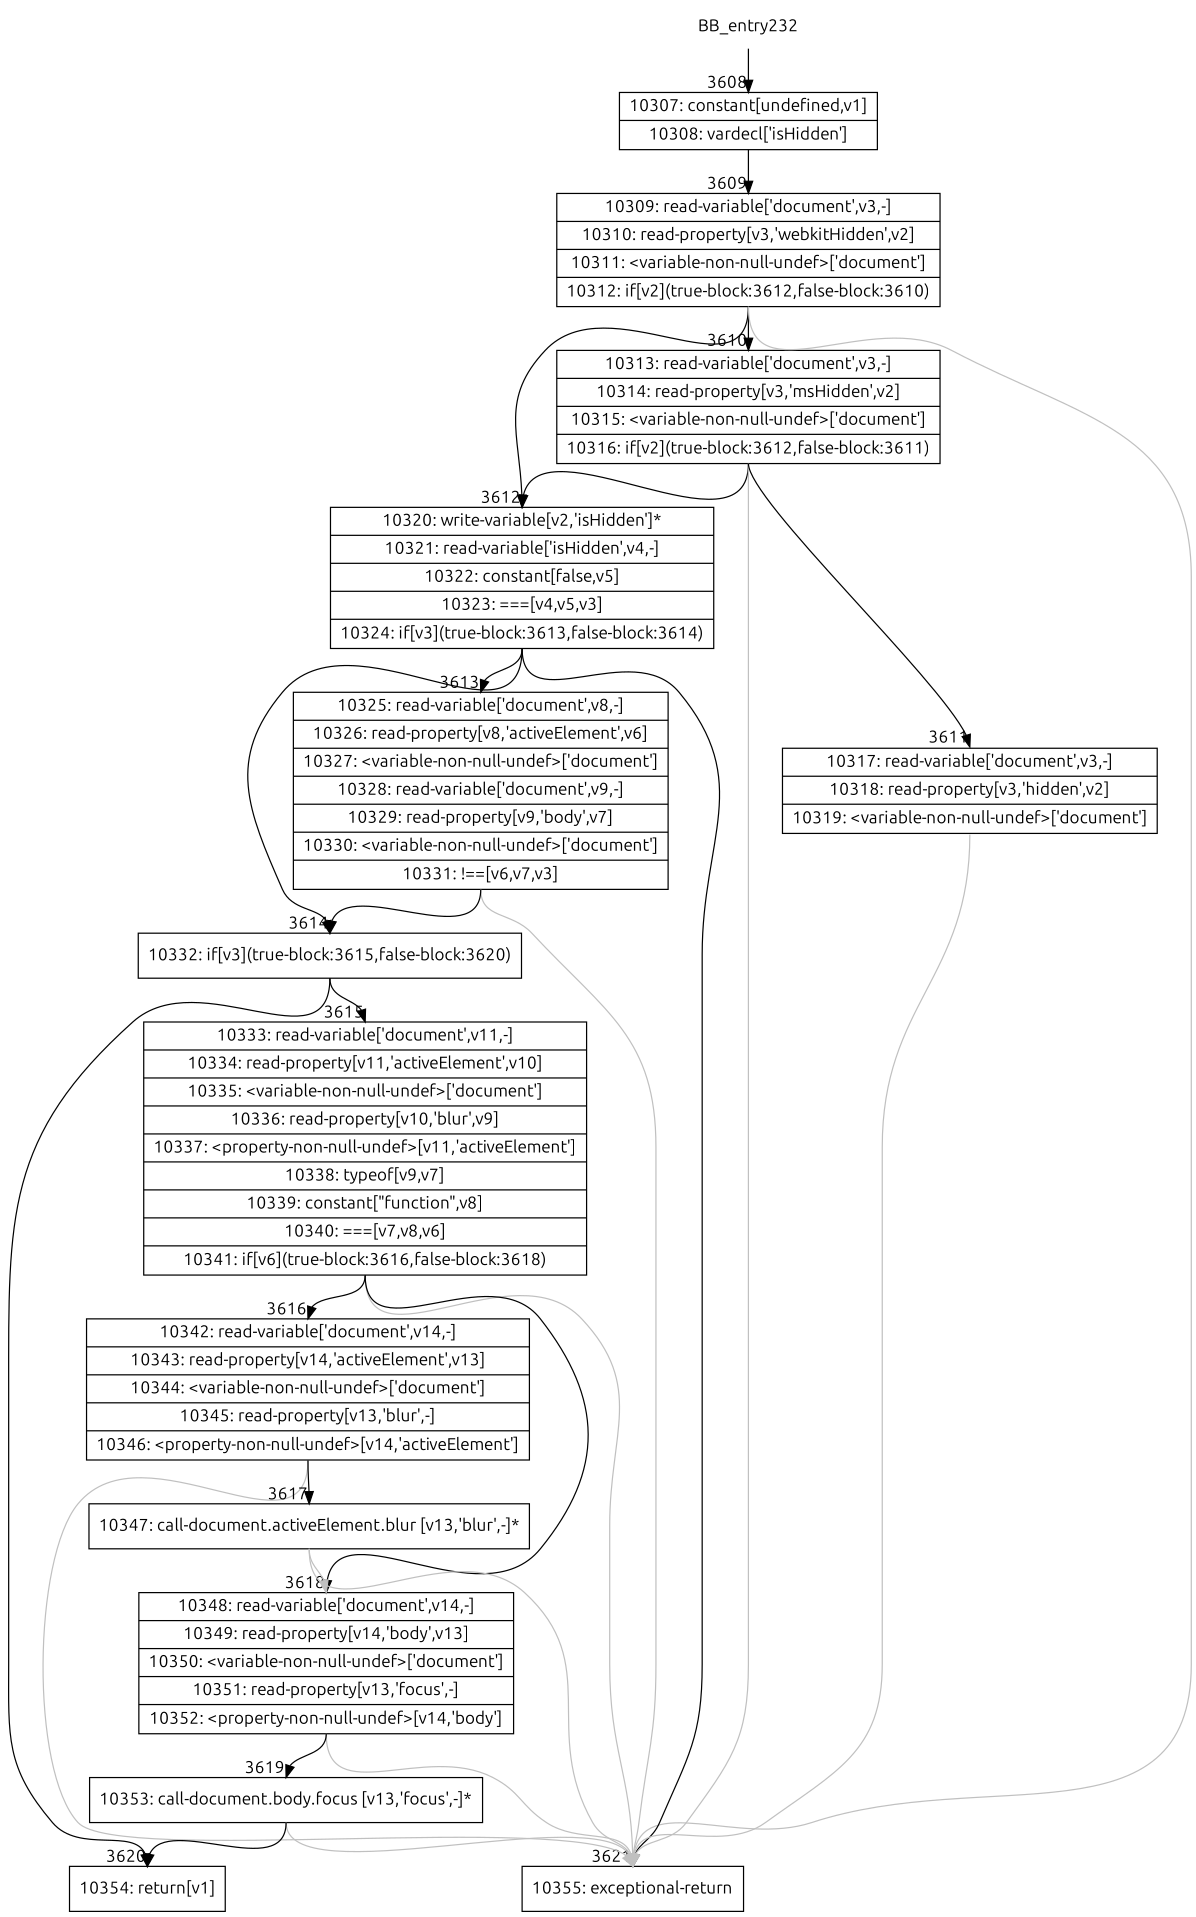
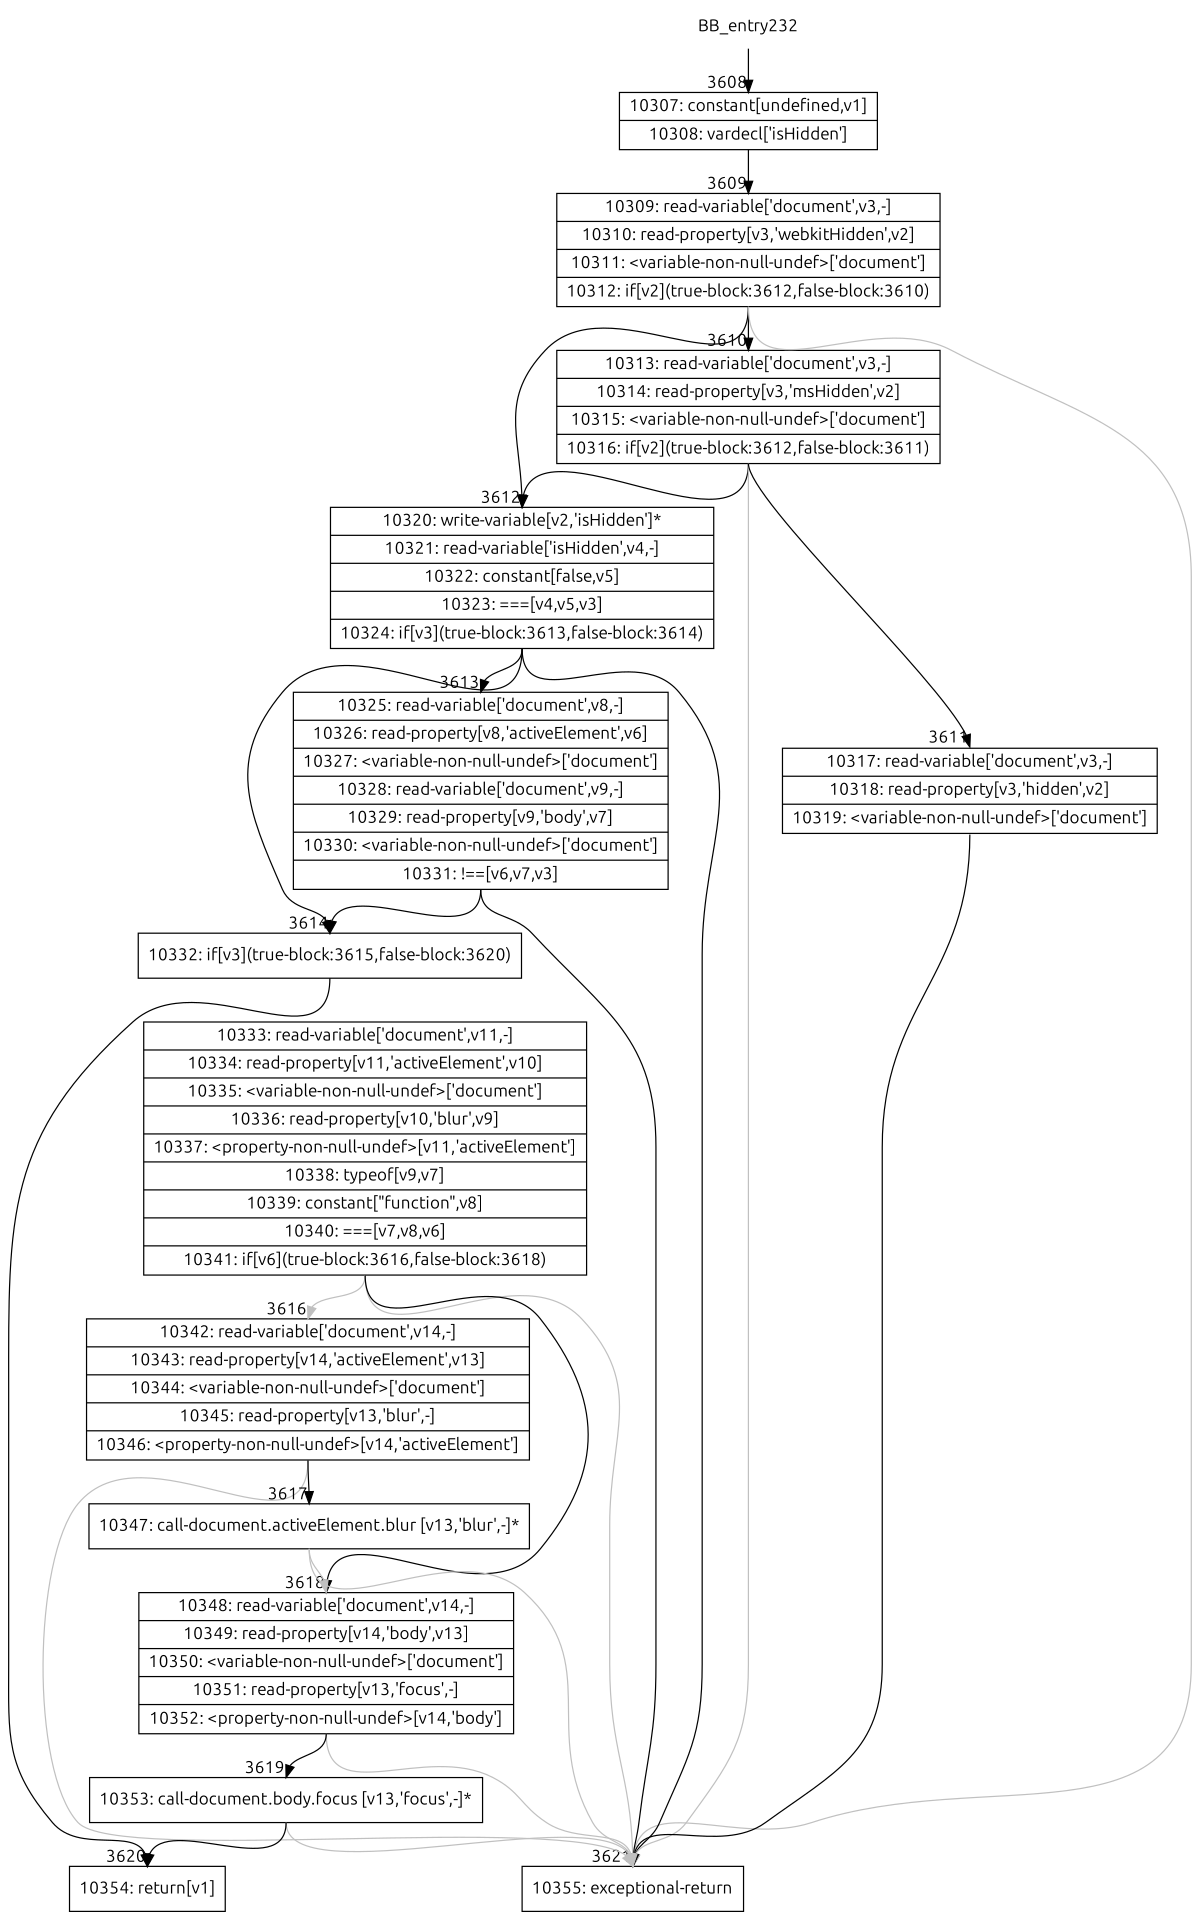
edge "10332: if[v3](true-block:3615,false-block:3620)" -> "10333: read-variable['document',v11,-]": removed
edge "10333: read-variable['document',v11,-]" -> "10342: read-variable['document',v14,-]": color black -> gray
edge "10325: read-variable['document',v8,-]" -> "10355: exceptional-return": color gray -> black
edge "10317: read-variable['document',v3,-]" -> "10355: exceptional-return": color gray -> black
